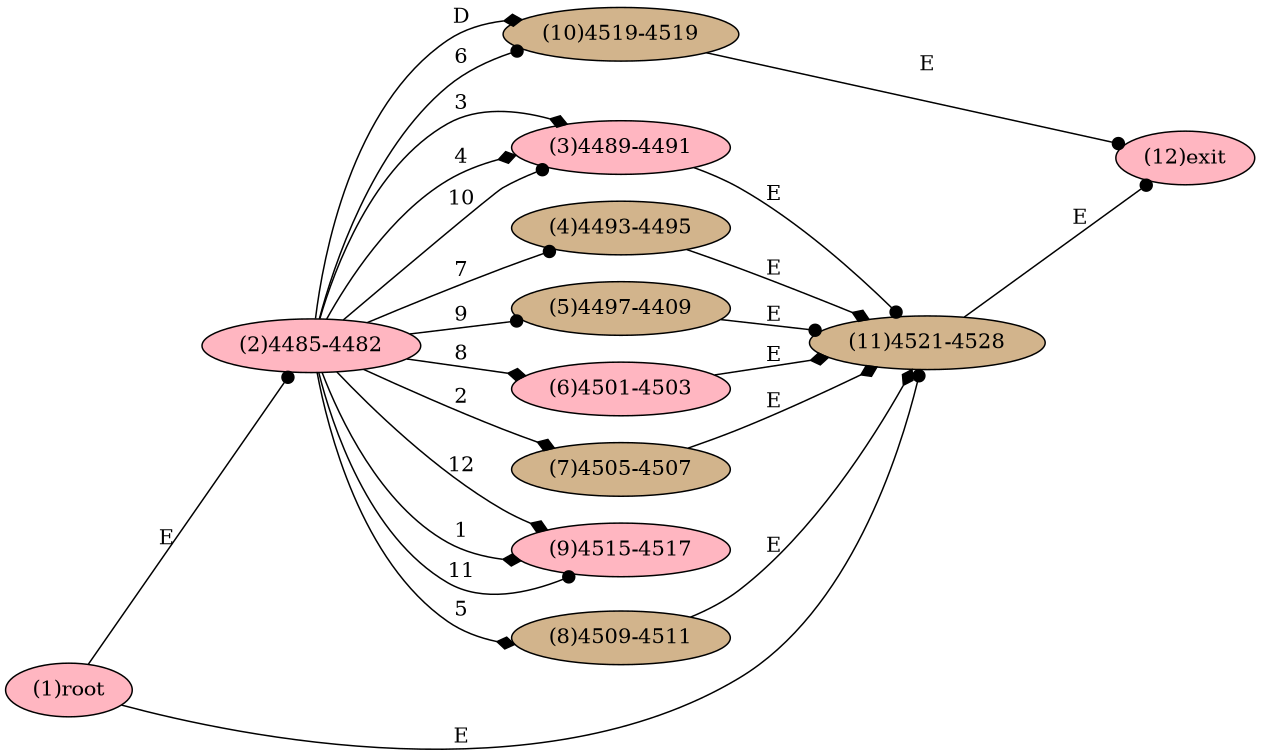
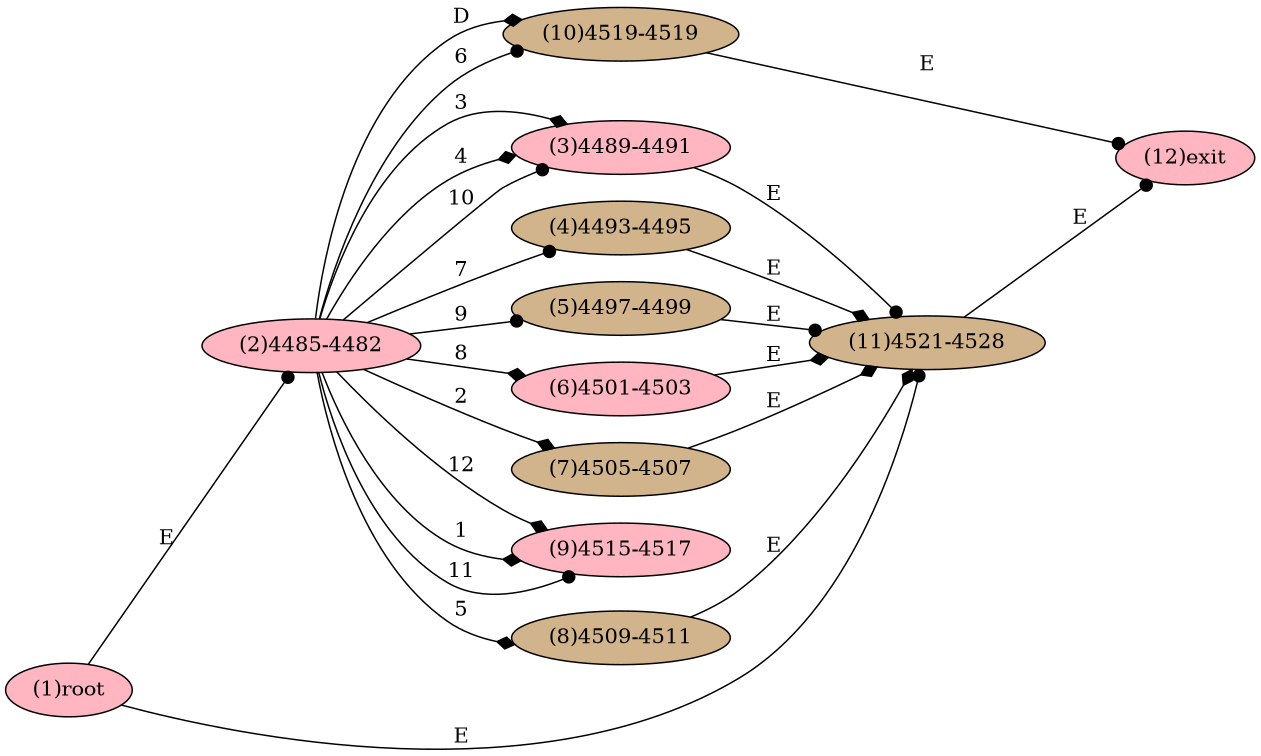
node "(5)4497-4409": label "(5)4497-4409" -> "(5)4497-4499"
